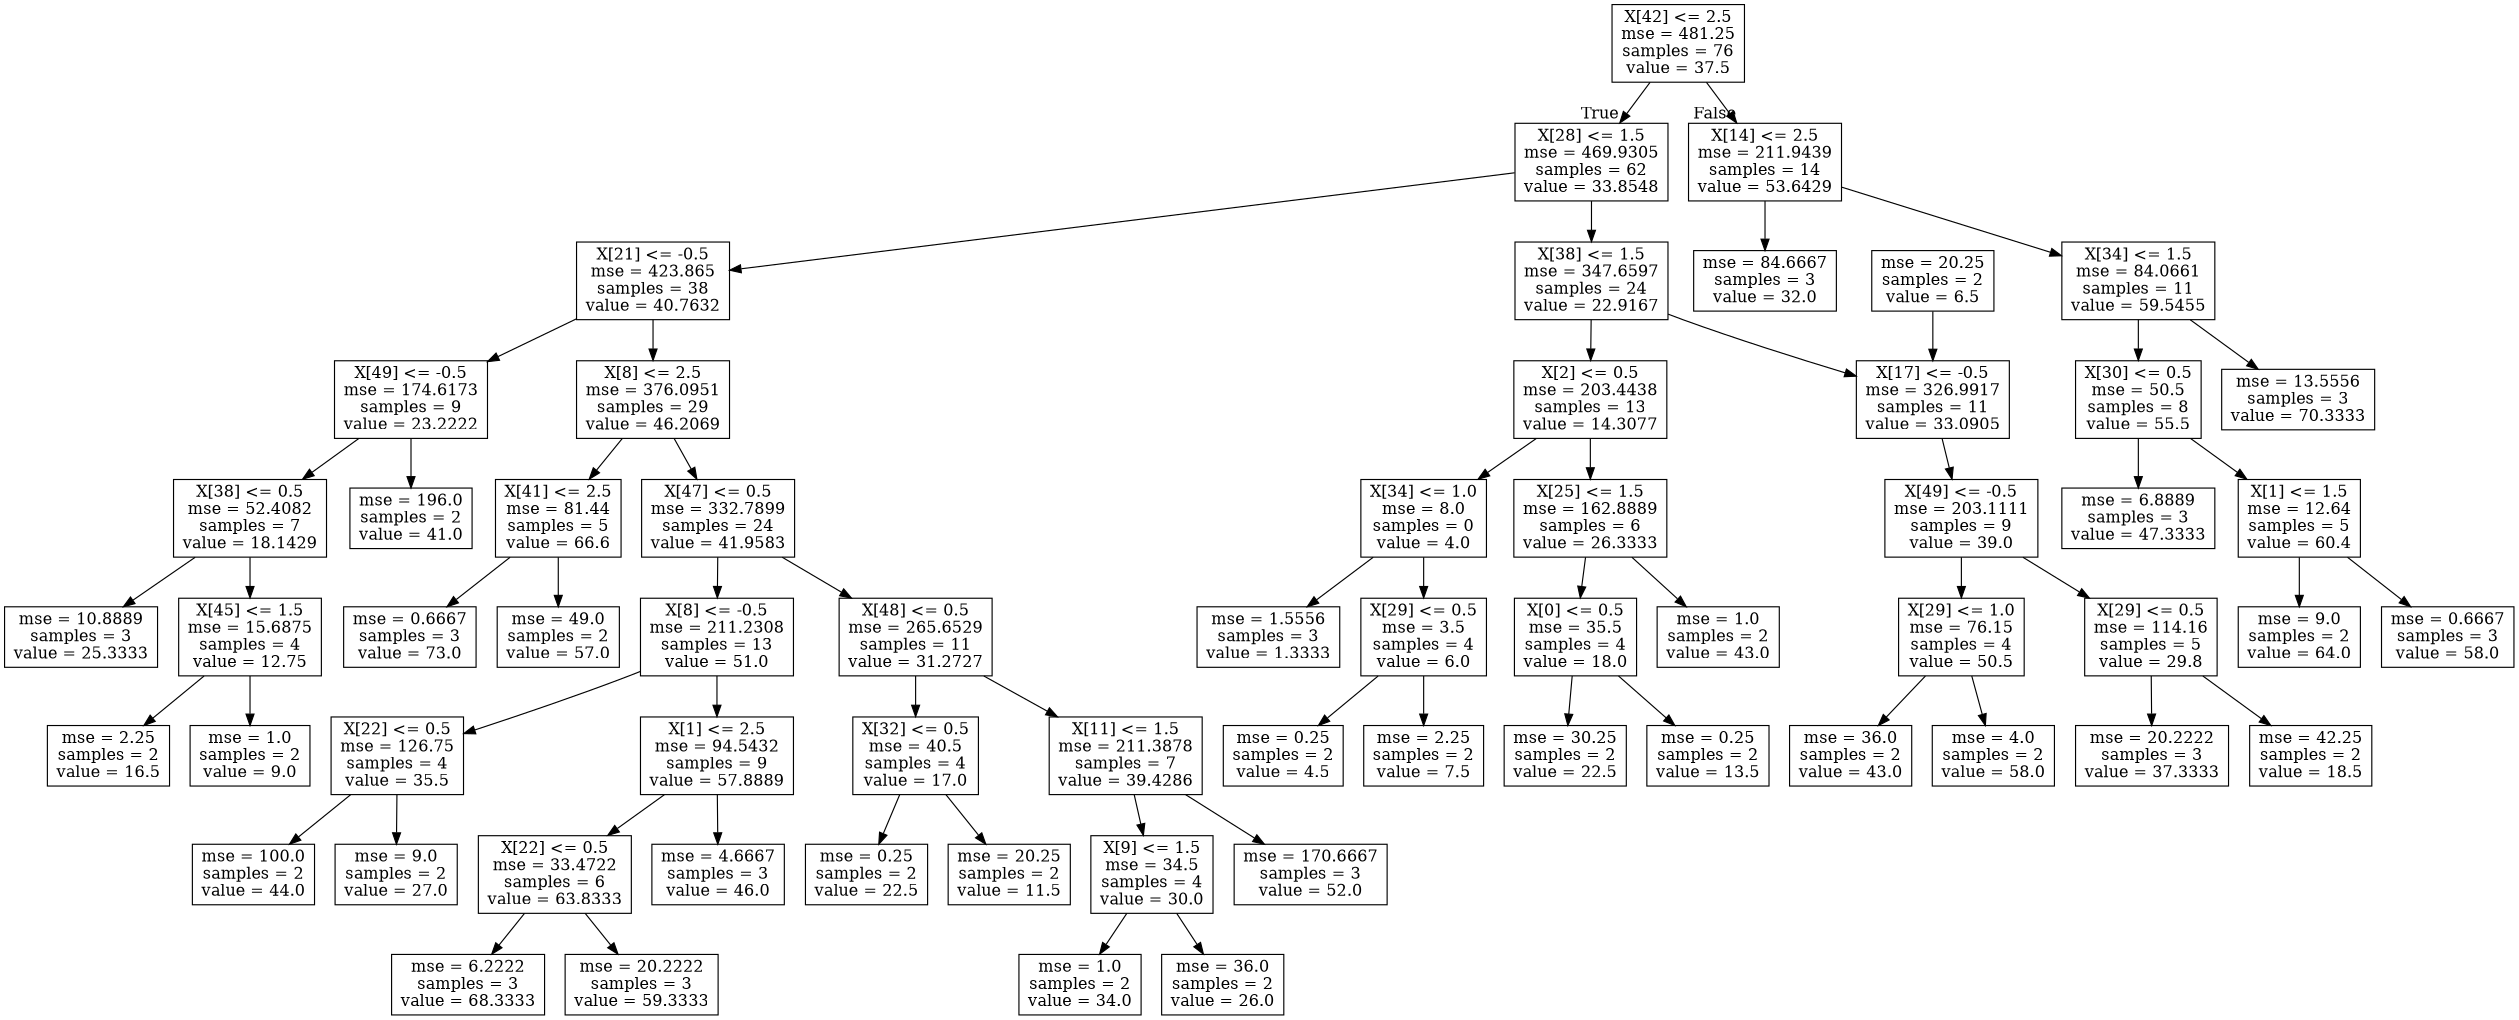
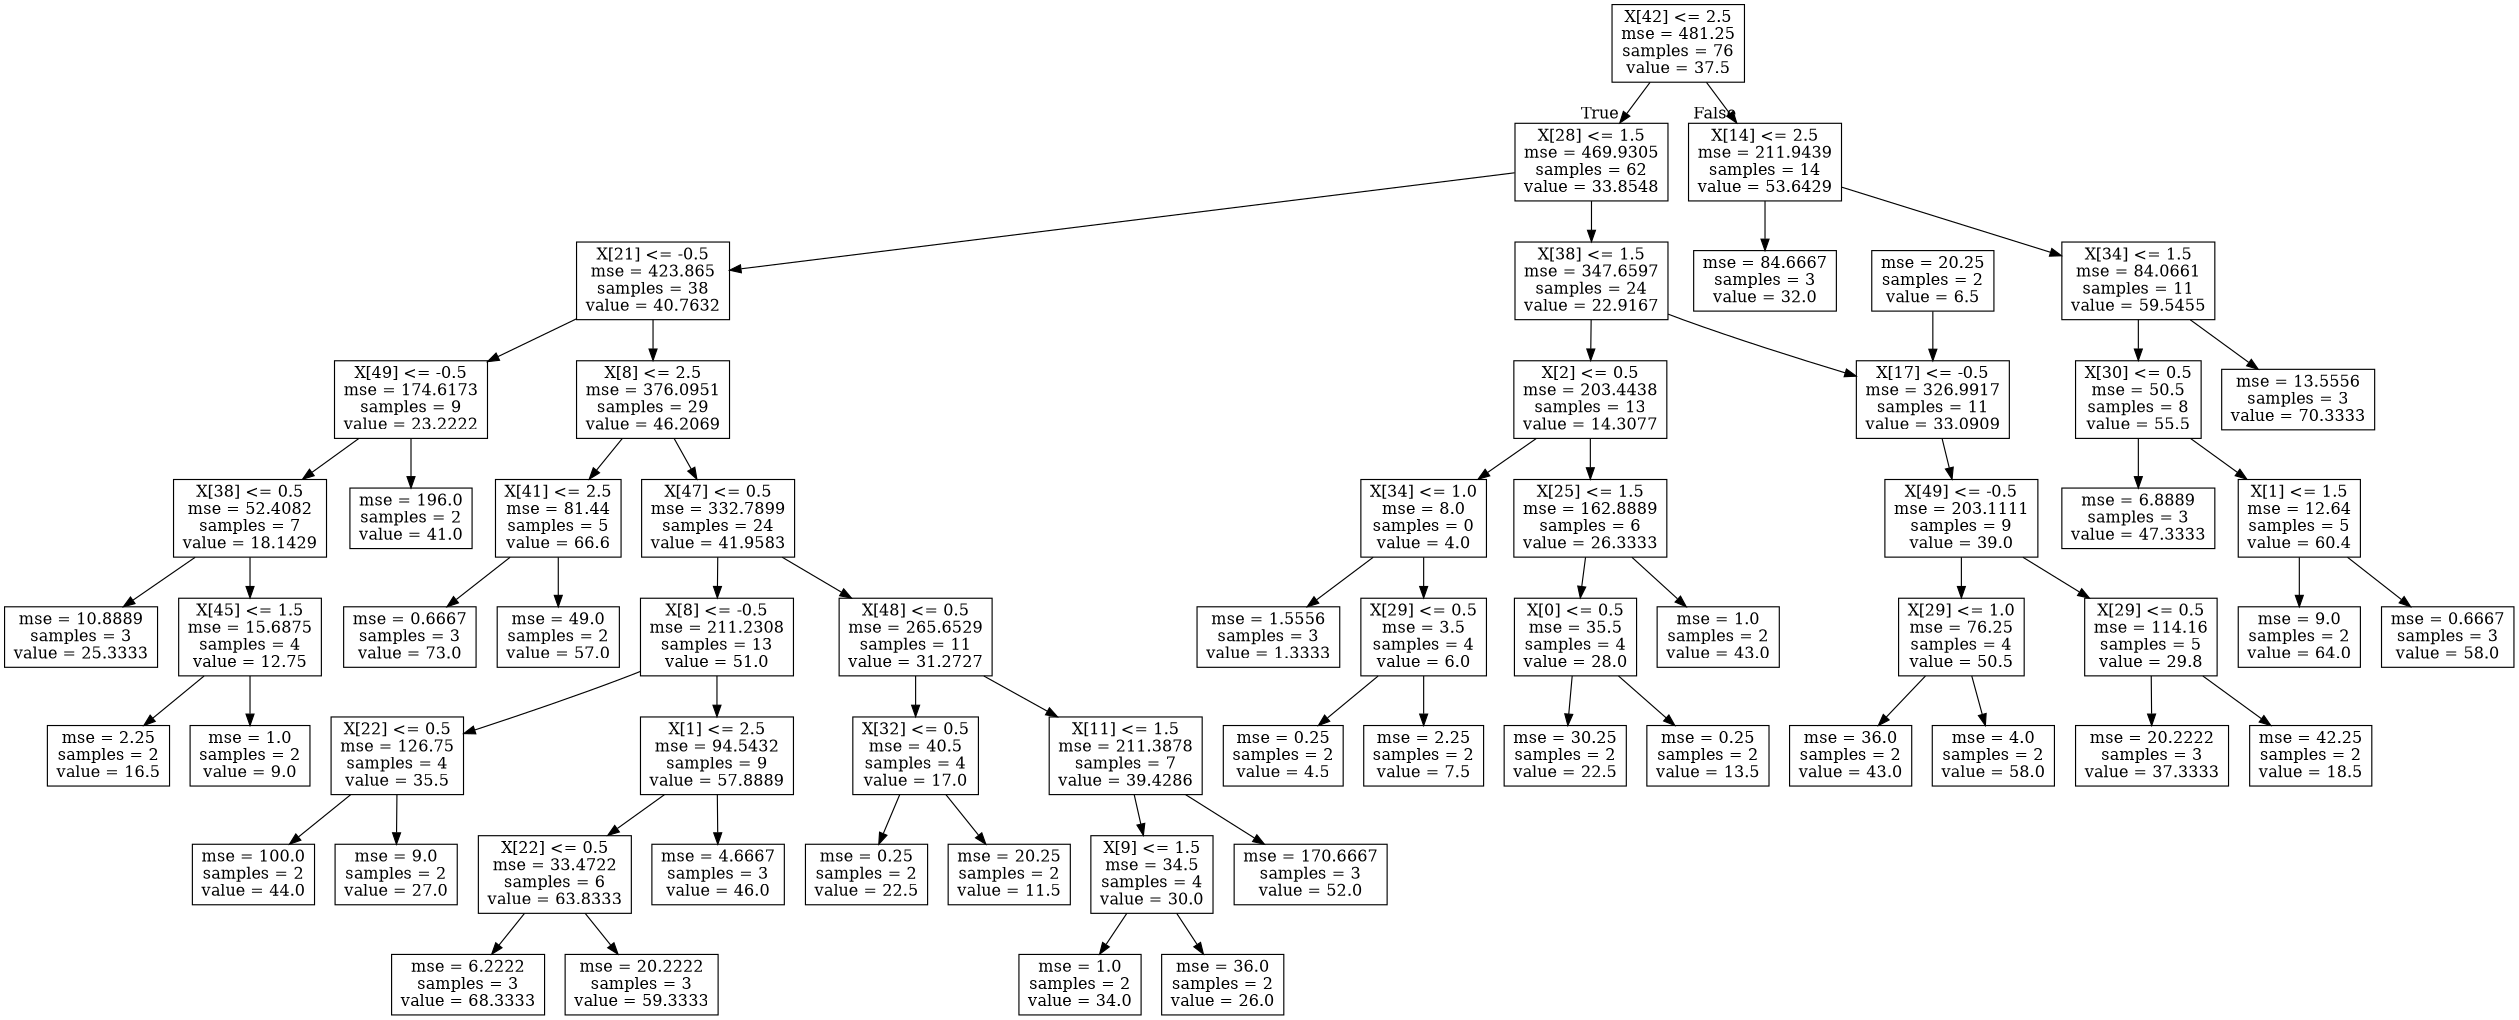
node "X[17] <= -0.5 mse = 326.9917 samples = 11 value = 33.0905": label "X[17] <= -0.5 mse = 326.9917 samples = 11 value = 33.0905" -> "X[17] <= -0.5 mse = 326.9917 samples = 11 value = 33.0909"
node "X[0] <= 0.5 mse = 35.5 samples = 4 value = 18.0": label "X[0] <= 0.5 mse = 35.5 samples = 4 value = 18.0" -> "X[0] <= 0.5 mse = 35.5 samples = 4 value = 28.0"
node "X[29] <= 1.0 mse = 76.15 samples = 4 value = 50.5": label "X[29] <= 1.0 mse = 76.15 samples = 4 value = 50.5" -> "X[29] <= 1.0 mse = 76.25 samples = 4 value = 50.5"
